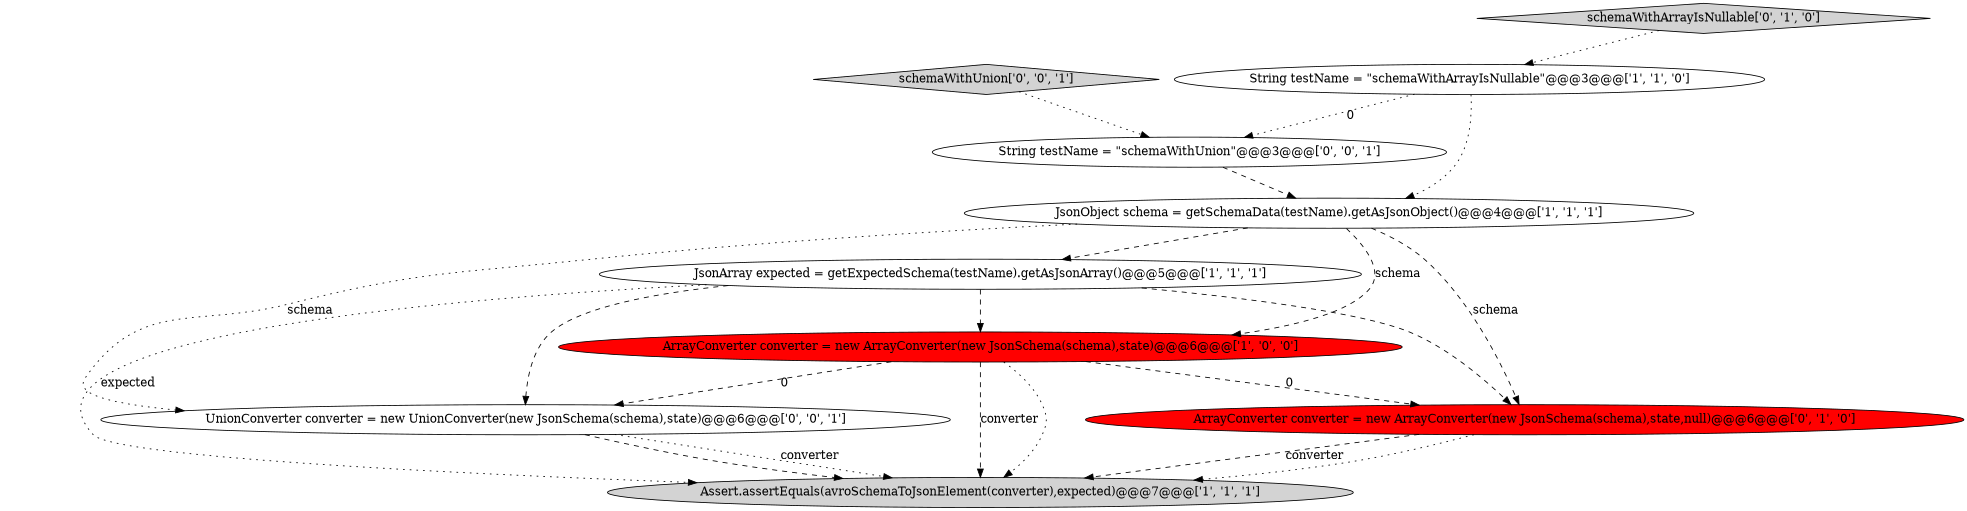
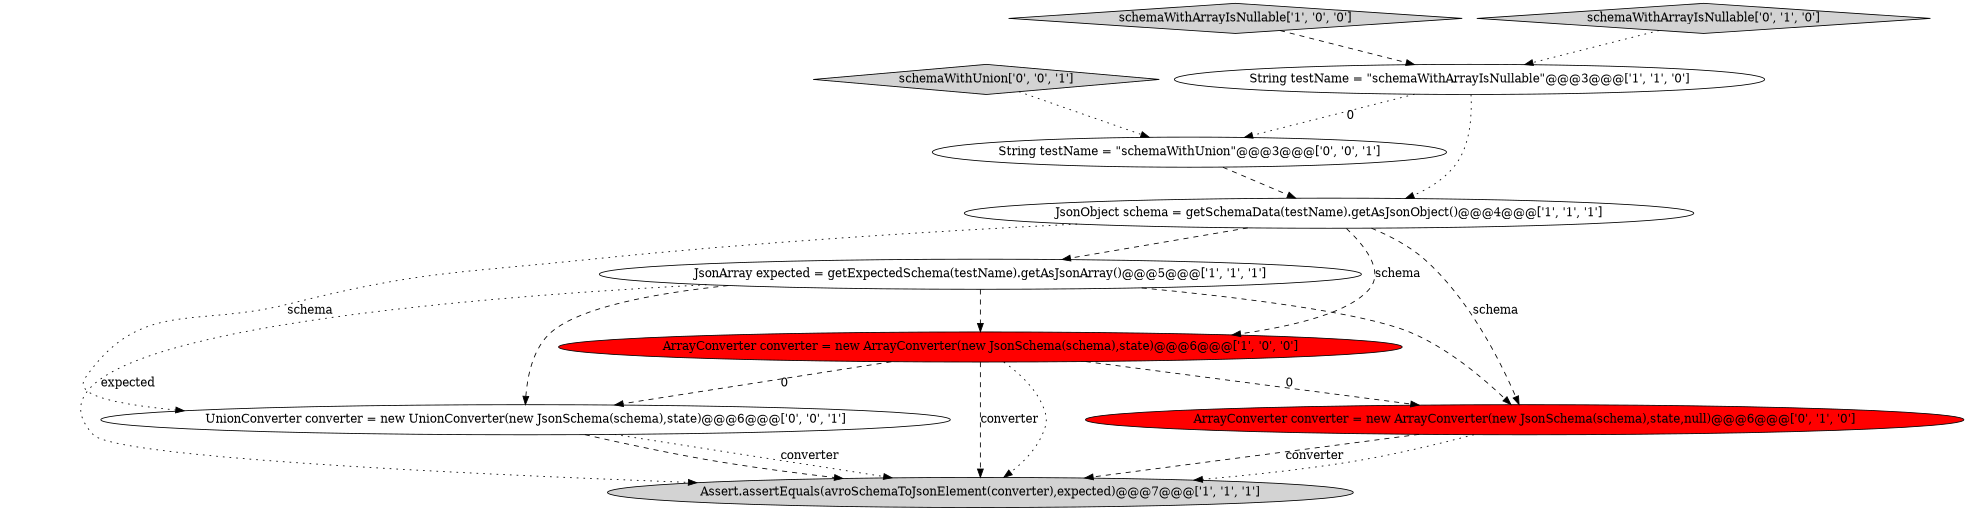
node "schemaWithArrayIsNullable['1', '0', '0']": added
